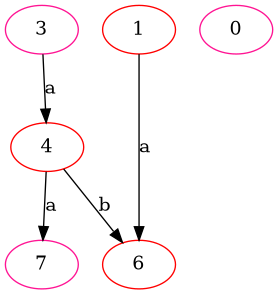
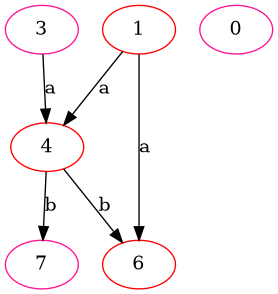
edge "1" -> "4": added, label "a"
edge "4" -> "7": label "a" -> "b"
